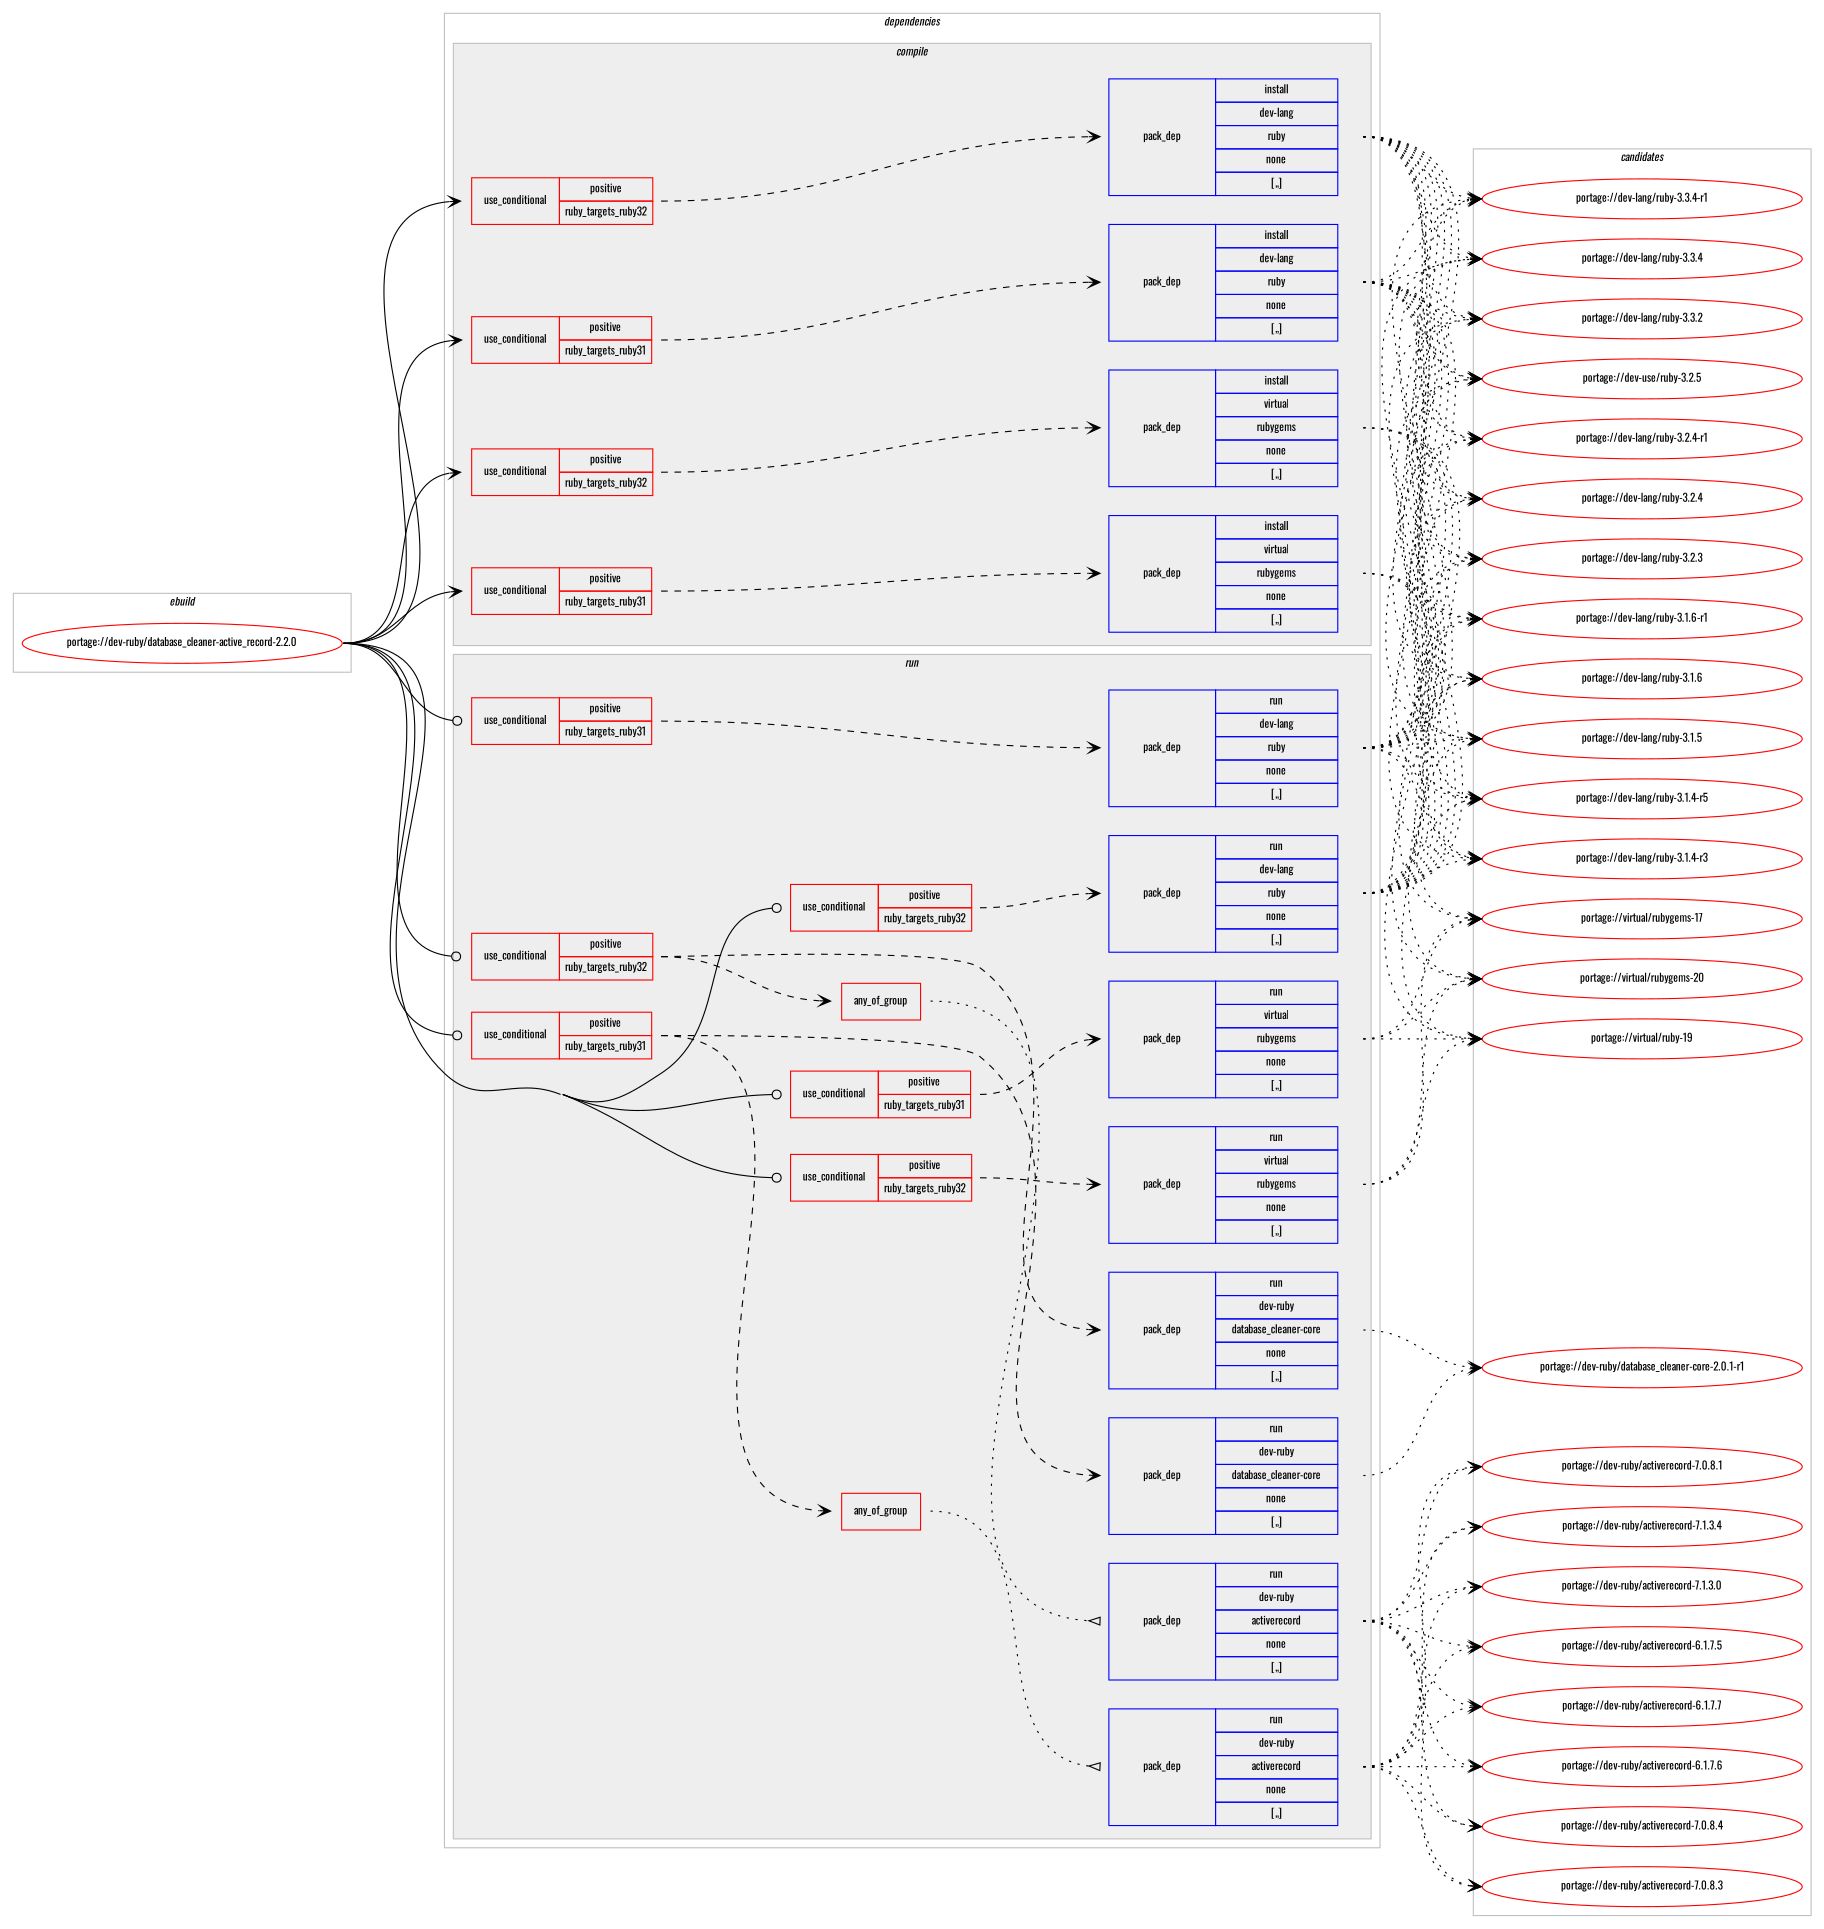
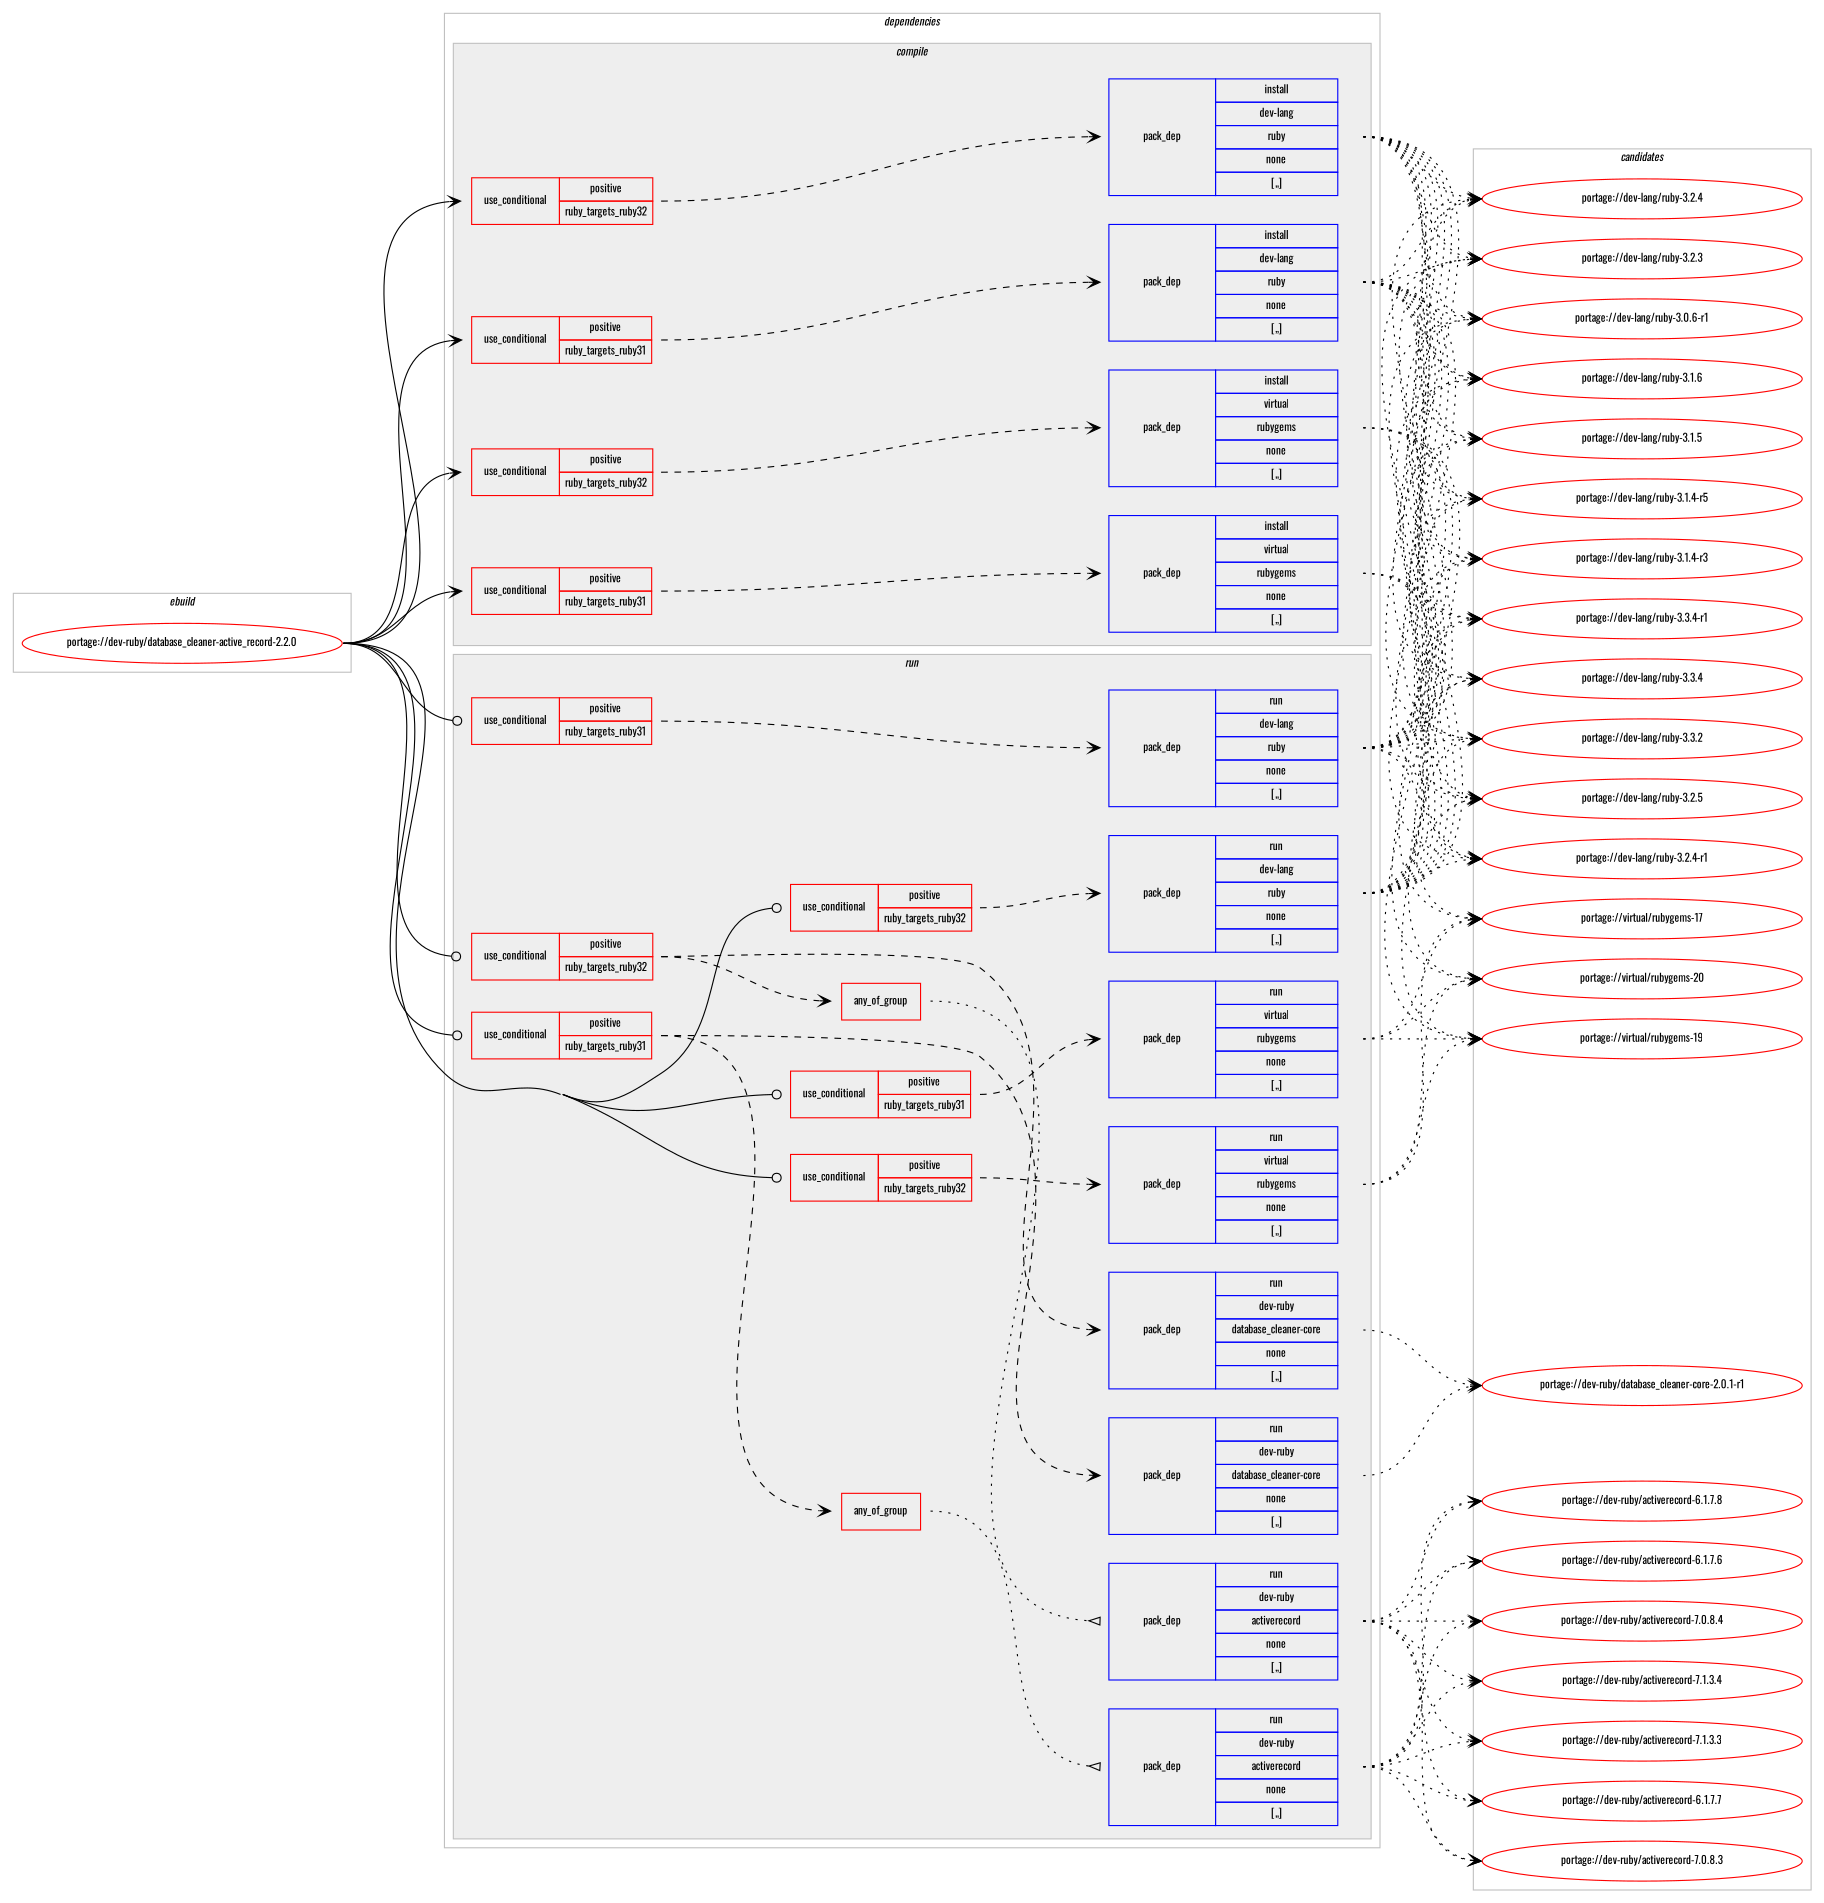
node "portage://dev-use/ruby-3.2.5": label "portage://dev-use/ruby-3.2.5" -> "portage://dev-lang/ruby-3.2.5"
node "portage://dev-lang/ruby-3.1.6-r1": label "portage://dev-lang/ruby-3.1.6-r1" -> "portage://dev-lang/ruby-3.0.6-r1"
node "portage://virtual/ruby-19": label "portage://virtual/ruby-19" -> "portage://virtual/rubygems-19"
node "portage://dev-ruby/activerecord-7.0.8.1": removed
node "portage://dev-ruby/activerecord-7.1.3.0": label "portage://dev-ruby/activerecord-7.1.3.0" -> "portage://dev-ruby/activerecord-7.1.3.3"
node "portage://dev-ruby/activerecord-6.1.7.5": label "portage://dev-ruby/activerecord-6.1.7.5" -> "portage://dev-ruby/activerecord-6.1.7.8"
